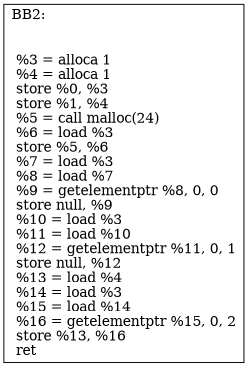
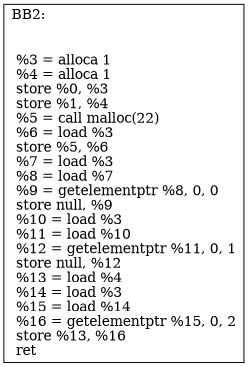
node "BB2:": text "%5 = call malloc(24)" -> "%5 = call malloc(22)"
